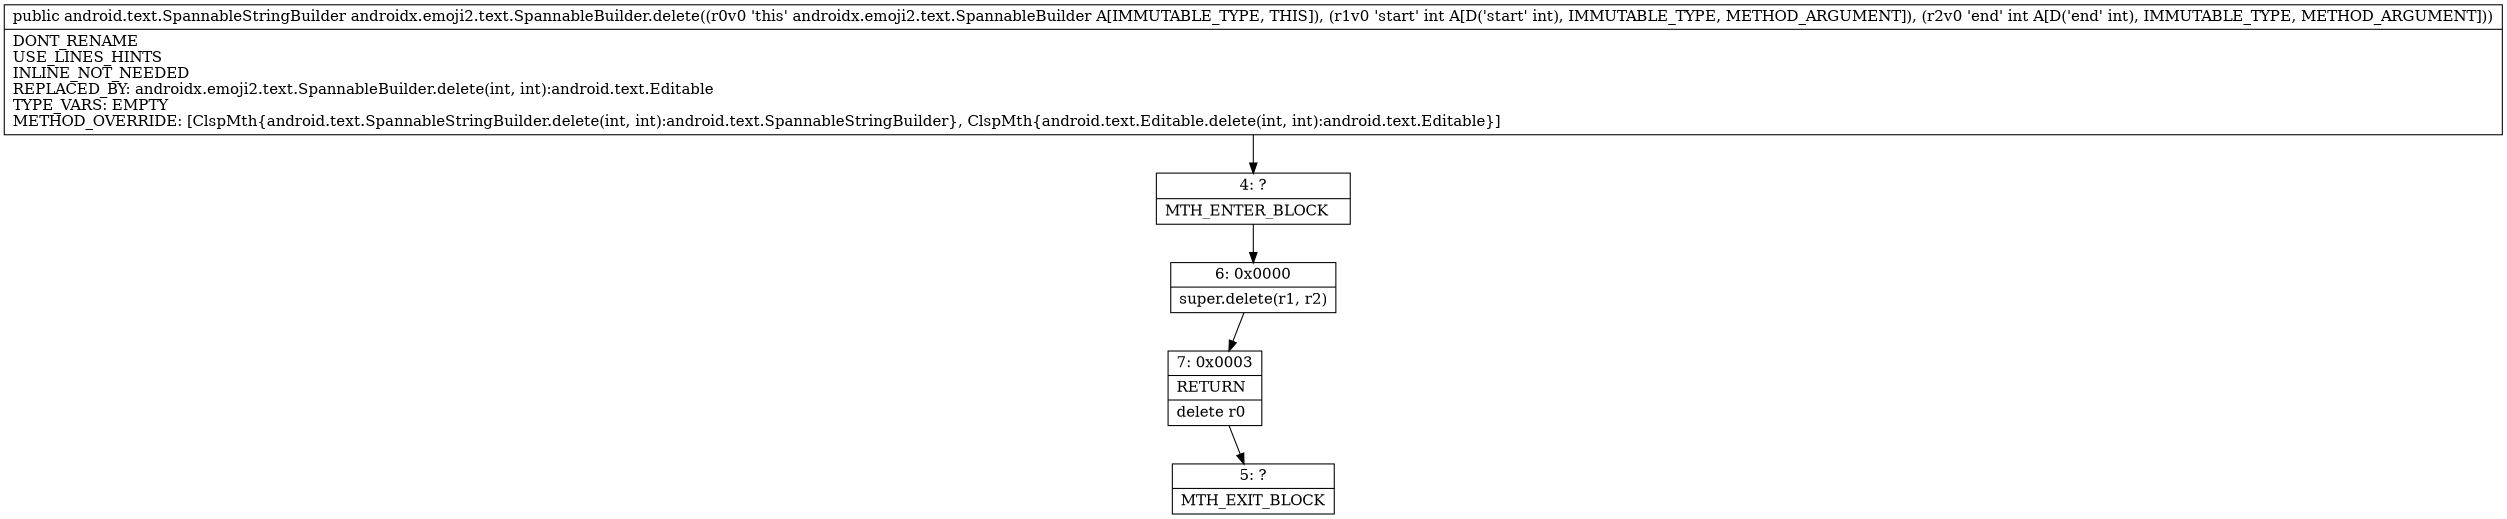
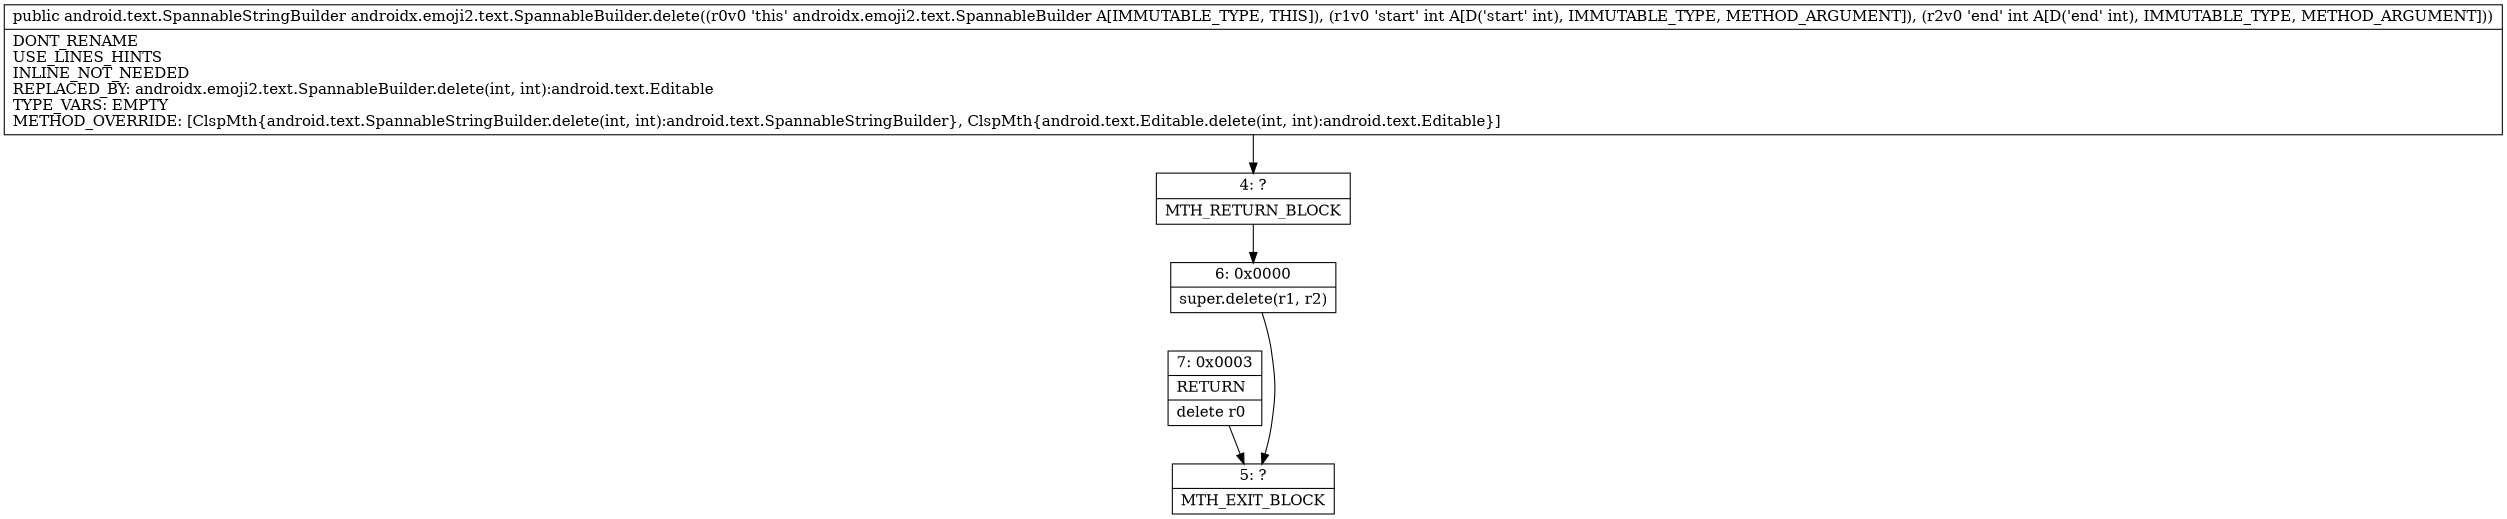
node "4: ?": text "MTH_ENTER_BLOCK" -> "MTH_RETURN_BLOCK"
edge "6: 0x0000" -> "7: 0x0003": now "6: 0x0000" -> "5: ?"
